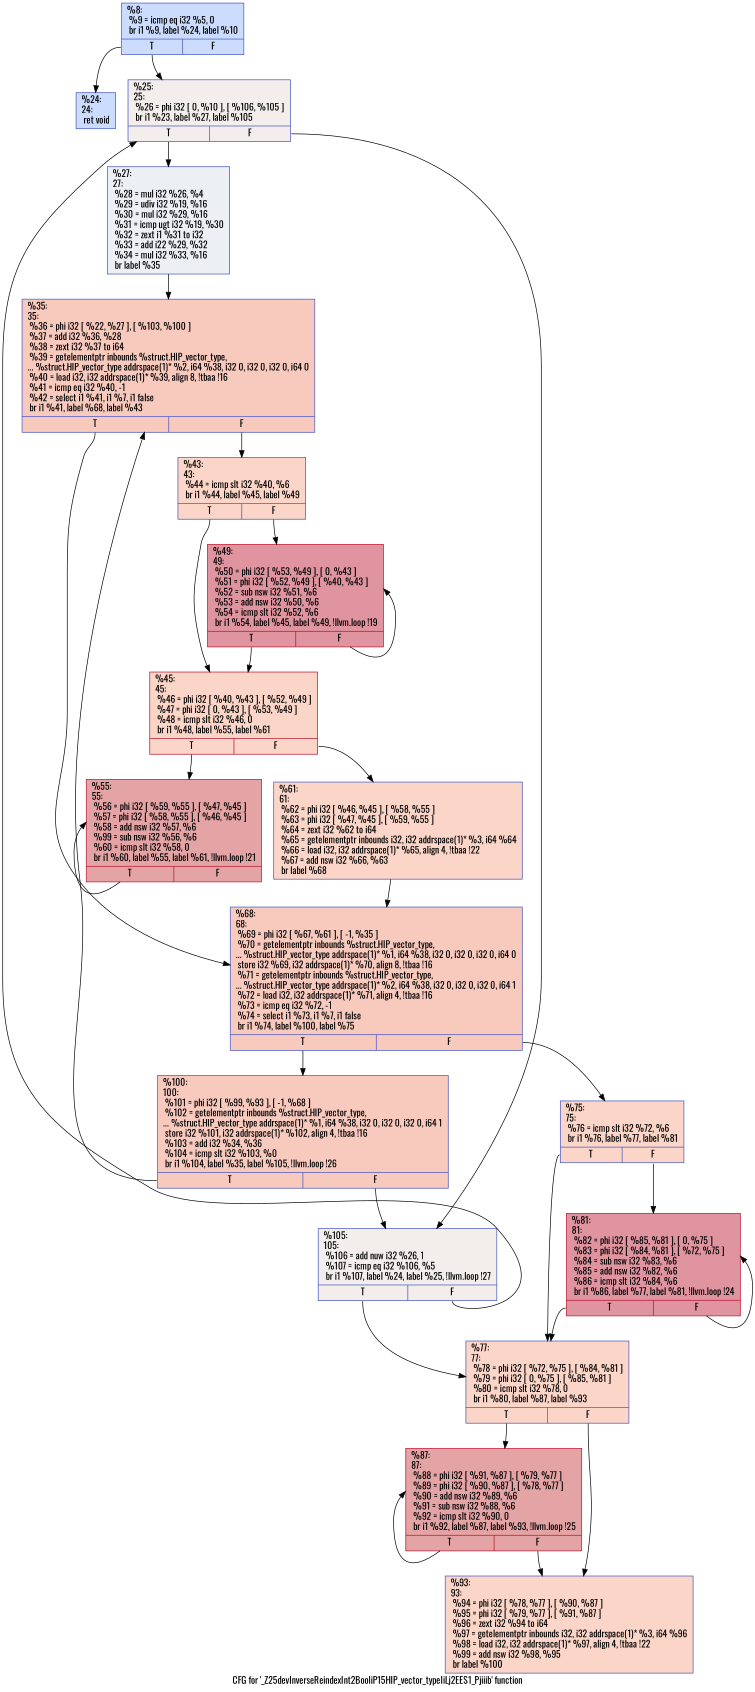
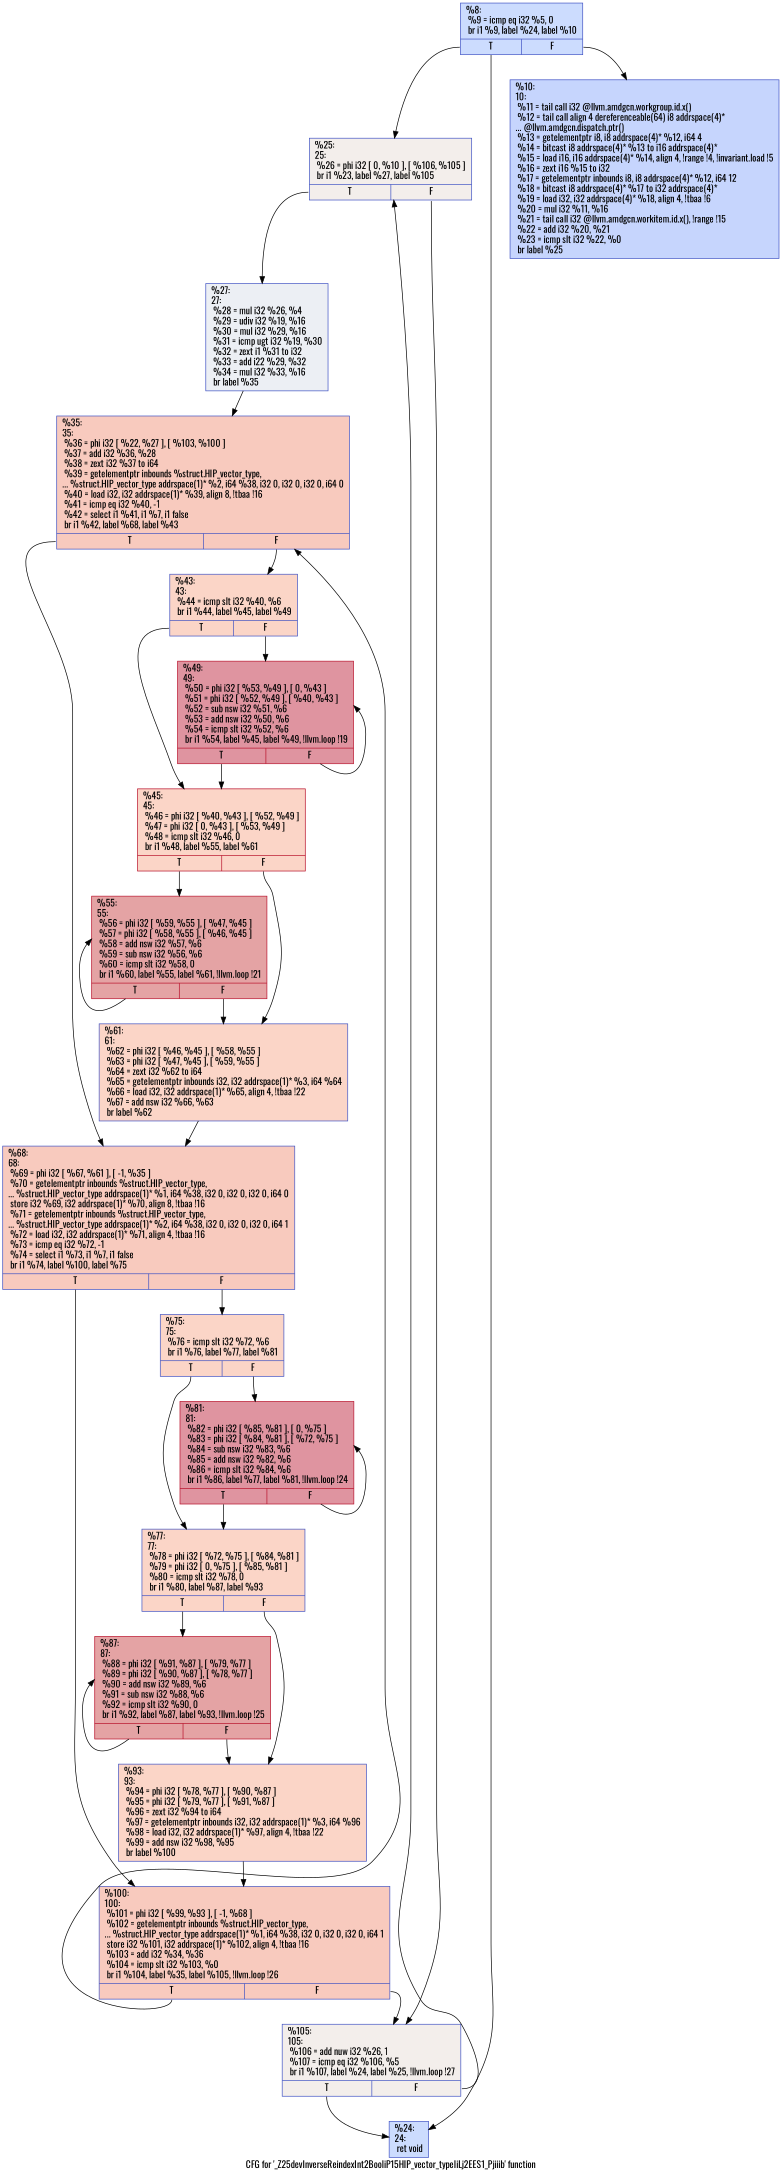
node "%10:": added
node "%35:": text "br i1 %41, label %68, label %43" -> "br i1 %42, label %68, label %43"
node "%55:": text "%99 = sub nsw i32 %56, %6" -> "%59 = sub nsw i32 %56, %6"
node "%61:": text "br label %68" -> "br label %62"
edge "%55:" -> "%61:": added
edge "%105:" -> "%77:": now "%105:" -> "%24:"
edge "%93:" -> "%100:": added
